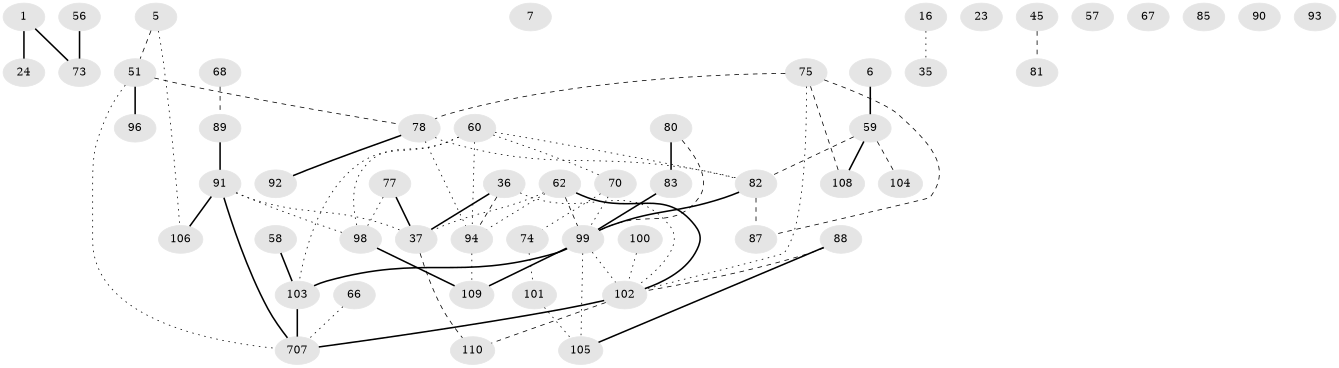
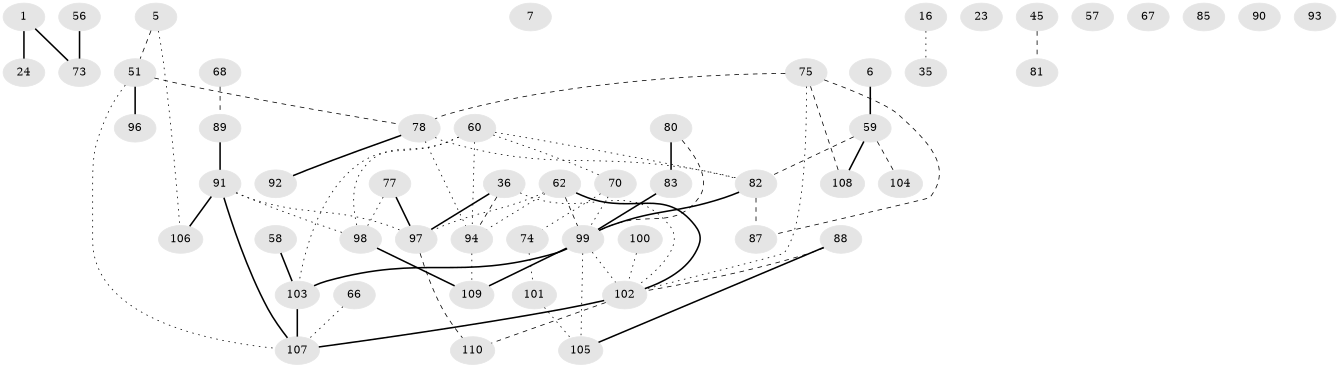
node "37": label "37" -> "97"
node "707": label "707" -> "107"
